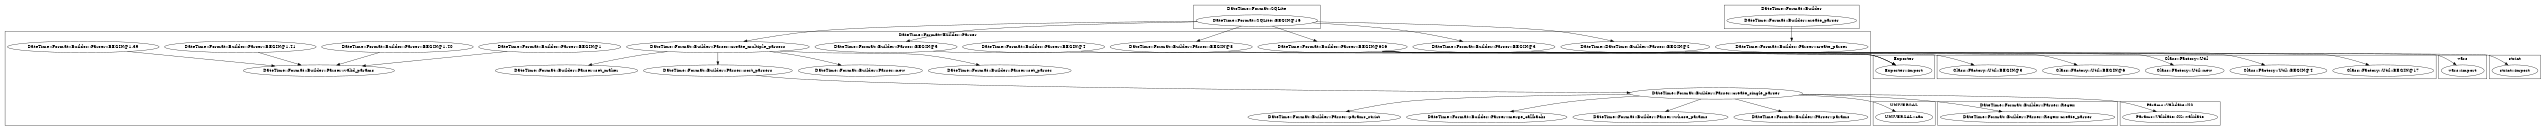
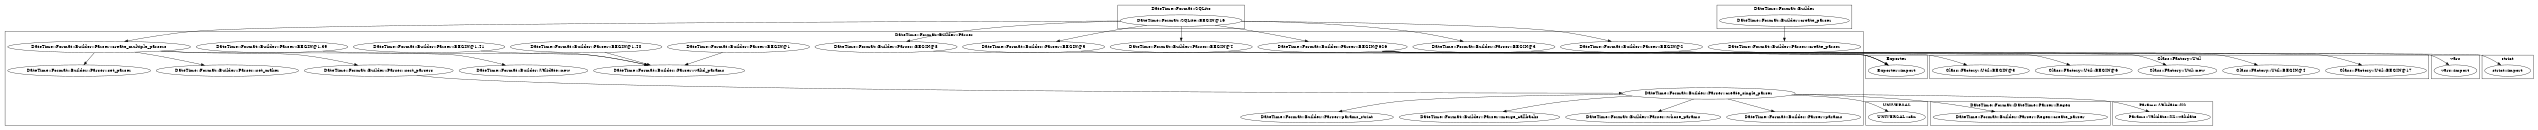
edge "DateTime::Format::SQLite::BEGIN@16" -> "DateTime::Format::Builder::Parser::BEGIN@4": added
node "DateTime::DateTime::Builder::Parser::BEGIN@2": label "DateTime::DateTime::Builder::Parser::BEGIN@2" -> "DateTime::Format::Builder::Parser::BEGIN@2"
node "DateTime::Format::Builder::Parser::new": label "DateTime::Format::Builder::Parser::new" -> "DateTime::Format::Builder::Validate::new"
cluster "DateTime::Format::Builder::Parser::Regex": label "DateTime::Format::Builder::Parser::Regex" -> "DateTime::Format::DateTime::Parser::Regex"
